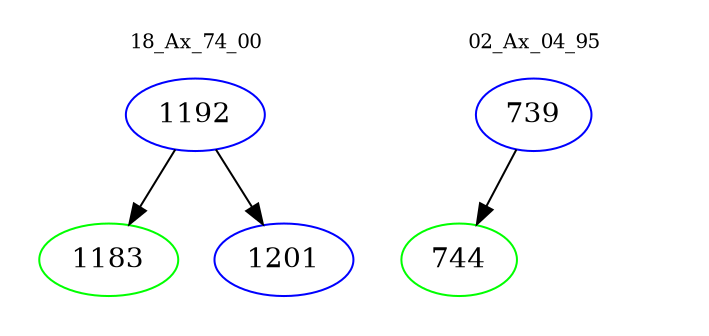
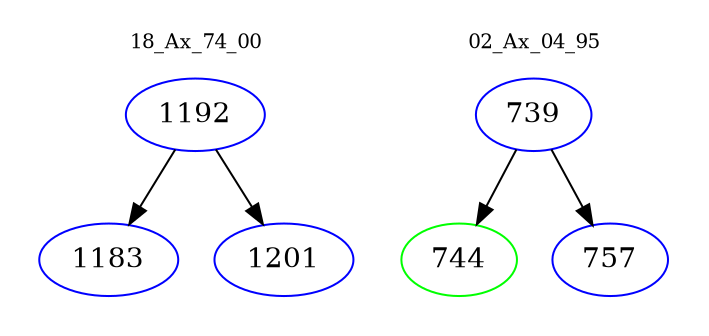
node "1183": color green -> blue
node "757": added
